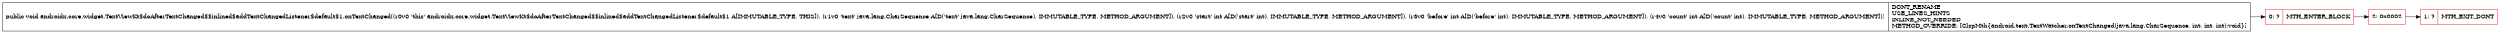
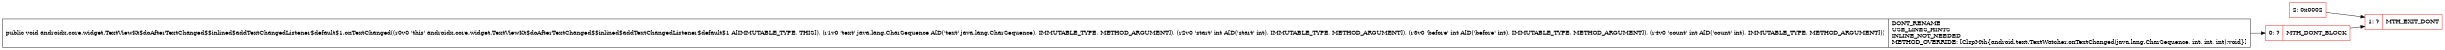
node "0: ?": text "MTH_ENTER_BLOCK" -> "MTH_DONT_BLOCK"
edge "0: ?" -> "2: 0x0002": now "0: ?" -> "1: ?"
